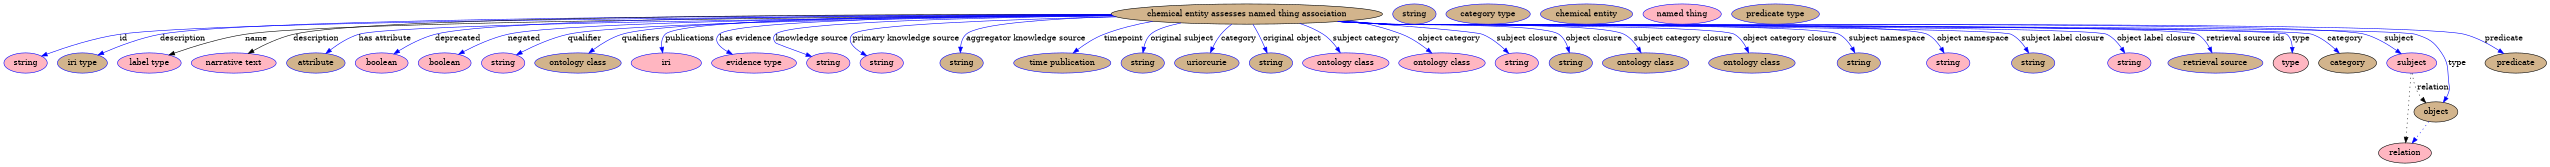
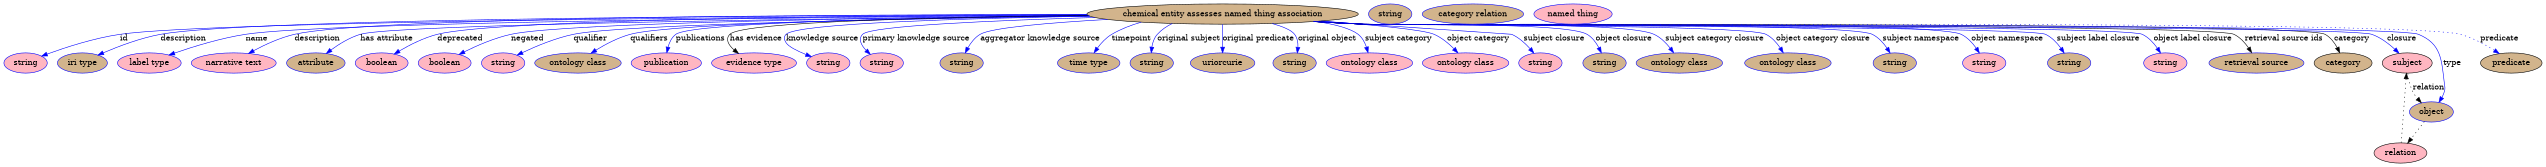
node "category type": label "category type" -> "category relation"
node "chemical entity": removed
node "predicate type": removed
edge "chemical entity assesses named thing association" -> "narrative text": color black -> blue
edge "chemical entity assesses named thing association" -> "evidence type": color blue -> black
edge "chemical entity assesses named thing association" -> "label type": color black -> blue
edge "chemical entity assesses named thing association" -> "predicate": style solid -> dotted
edge "chemical entity assesses named thing association" -> "retrieval source": color blue -> black
edge "chemical entity assesses named thing association" -> "category": color blue -> black
edge "chemical entity assesses named thing association" -> "uriorcurie": label "category" -> "original predicate"
edge "chemical entity assesses named thing association" -> "subject": label "subject" -> "closure"
node "iri": label "iri" -> "publication"
node "time publication": label "time publication" -> "time type"
node "type": removed
node "subject": color blue -> black
edge "subject" -> "relation": reversed
node "object": color black -> blue
edge "object" -> "relation": color blue -> black
